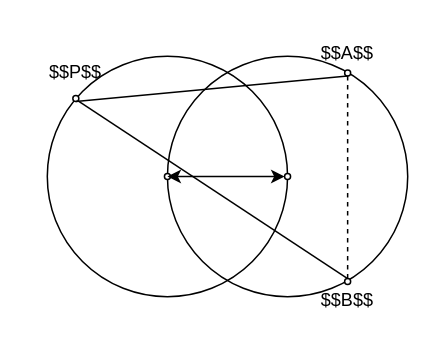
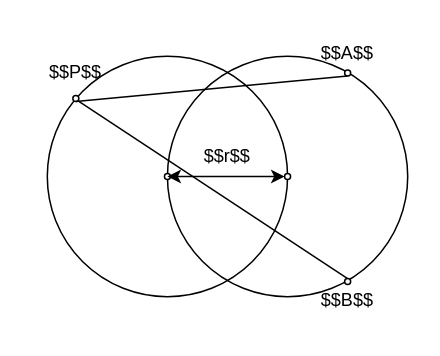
node "$$r$$": added
edge "$$A$$" -- "$$B$$": removed
